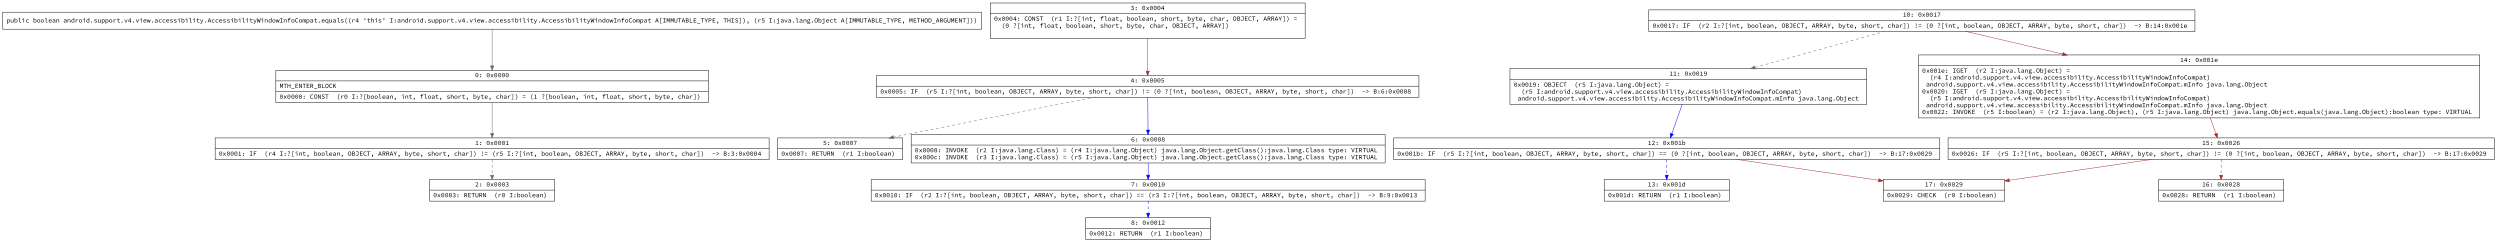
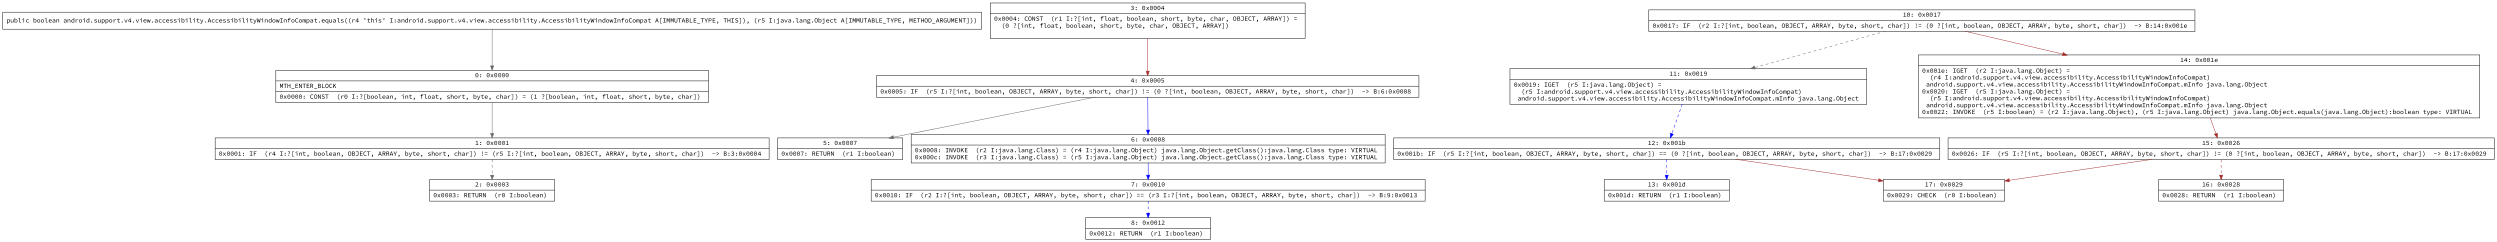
node "11: 0x0019": text "0x0019: OBJECT  (r5 I:java.lang.Object) =" -> "0x0019: IGET  (r5 I:java.lang.Object) ="
edge "4: 0x0005" -> "5: 0x0007": style dashed -> solid
edge "11: 0x0019" -> "12: 0x001b": style solid -> dashed
